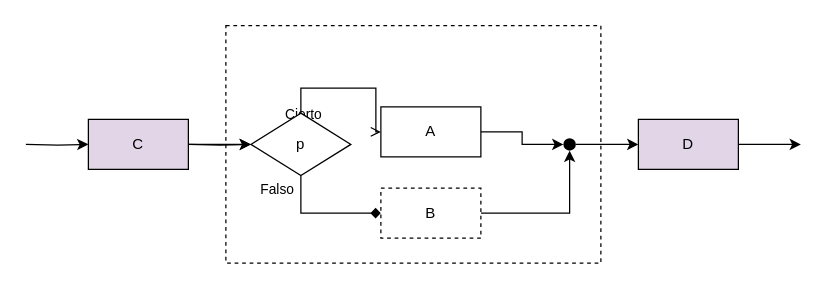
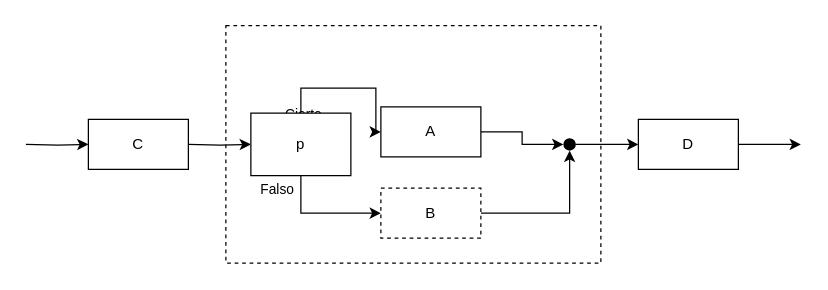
edge "p" -> "A": arrowhead open -> classic
node "C": fillcolor #e1d5e7 -> #ffffff
edge "C" -> "p": removed
node "p": shape diamond -> rectangle
node "D": fillcolor #e1d5e7 -> #ffffff
edge "p" -> "B": arrowhead diamond -> classic
